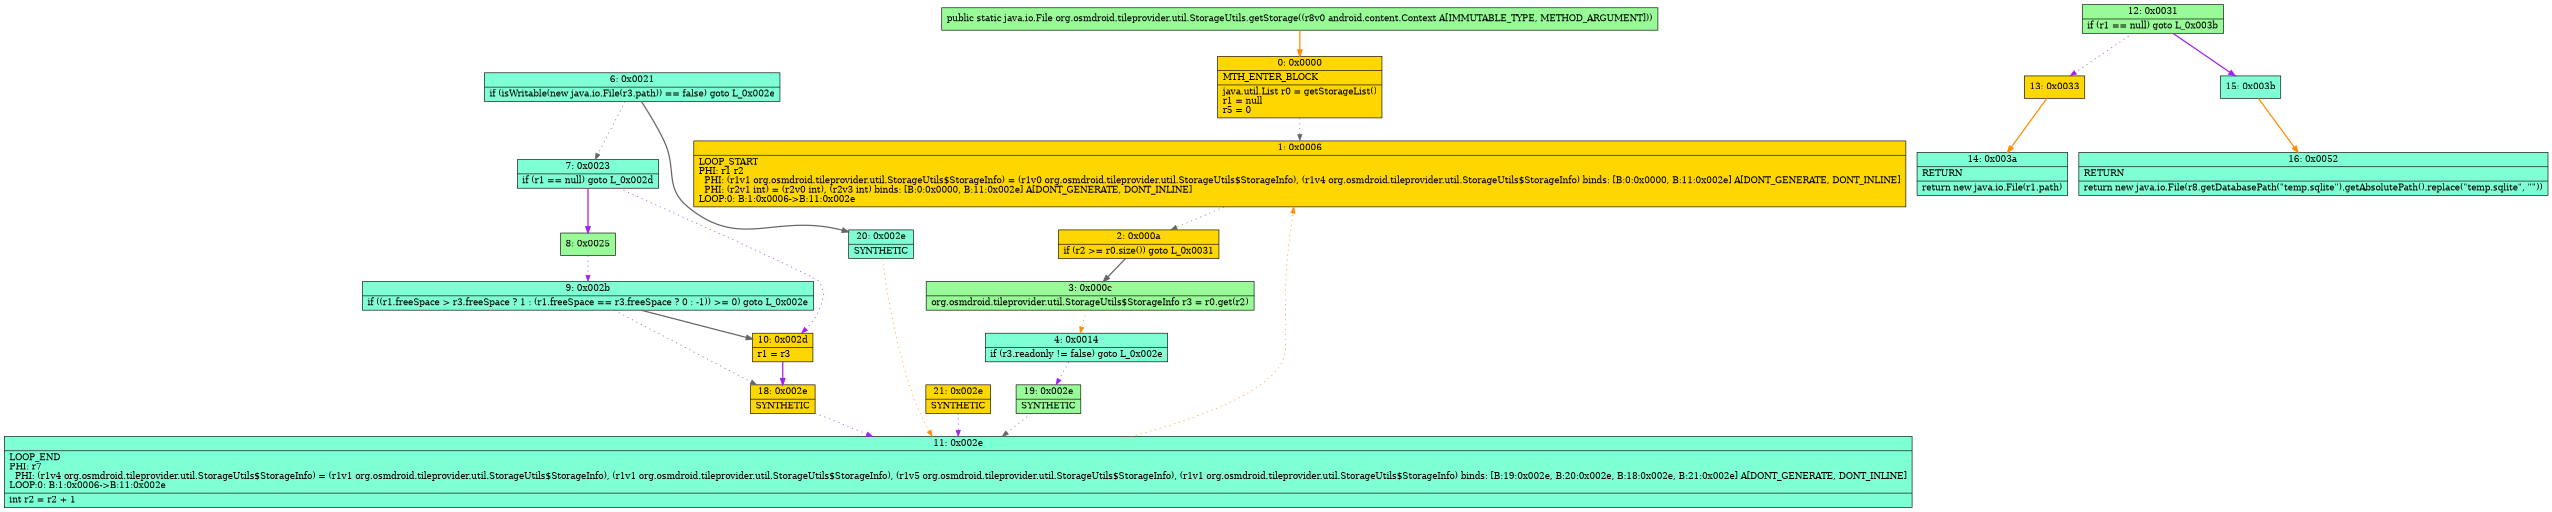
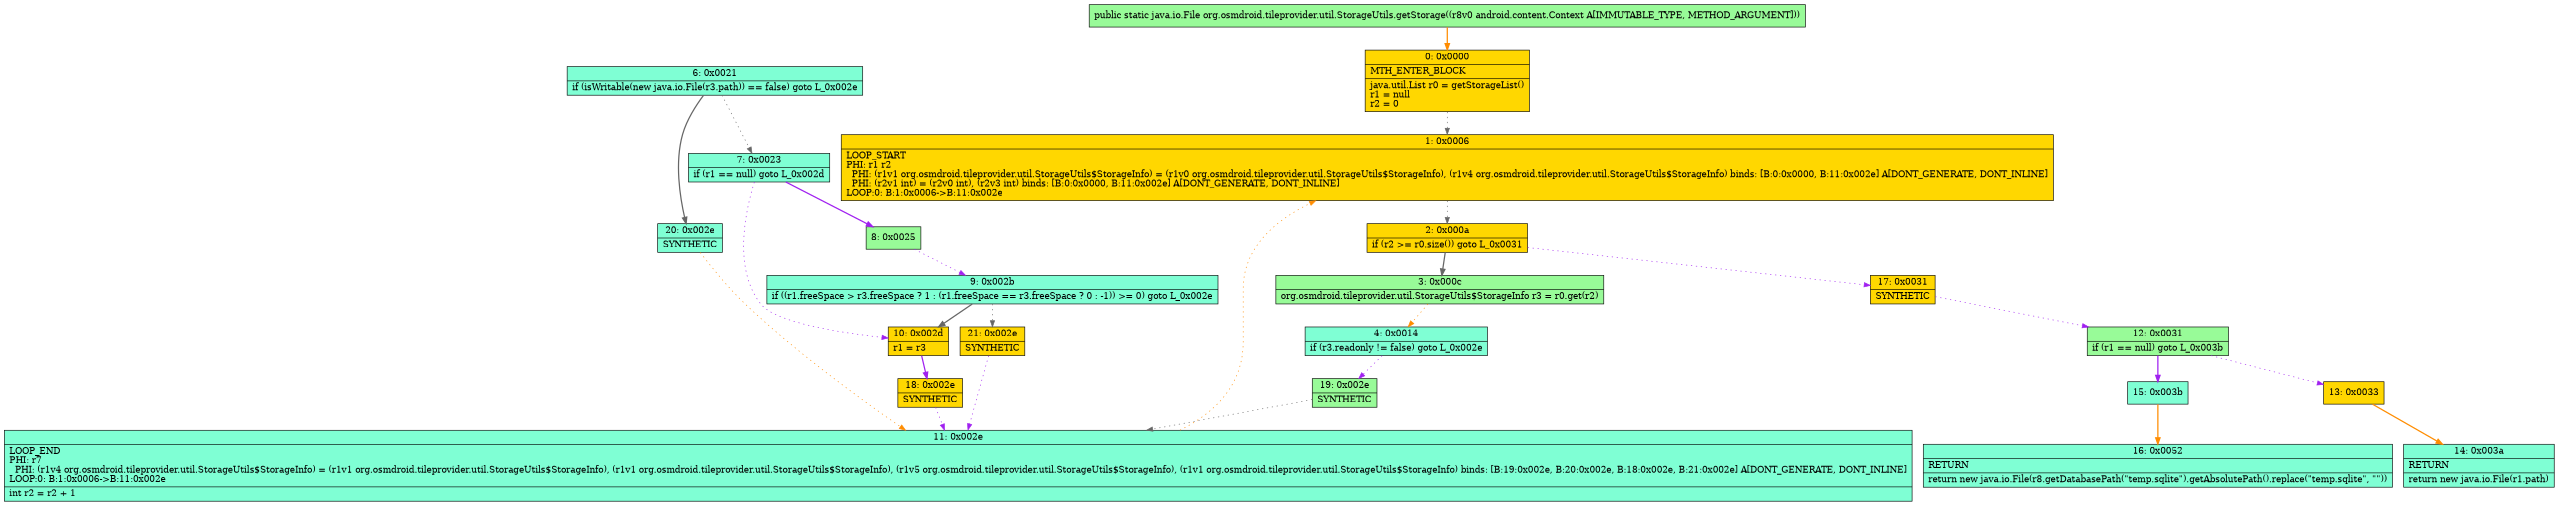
node "0: 0x0000": text "r5 = 0" -> "r2 = 0"
node "17: 0x0031": added
edge "9: 0x002b" -> "18: 0x002e": now "9: 0x002b" -> "21: 0x002e"
